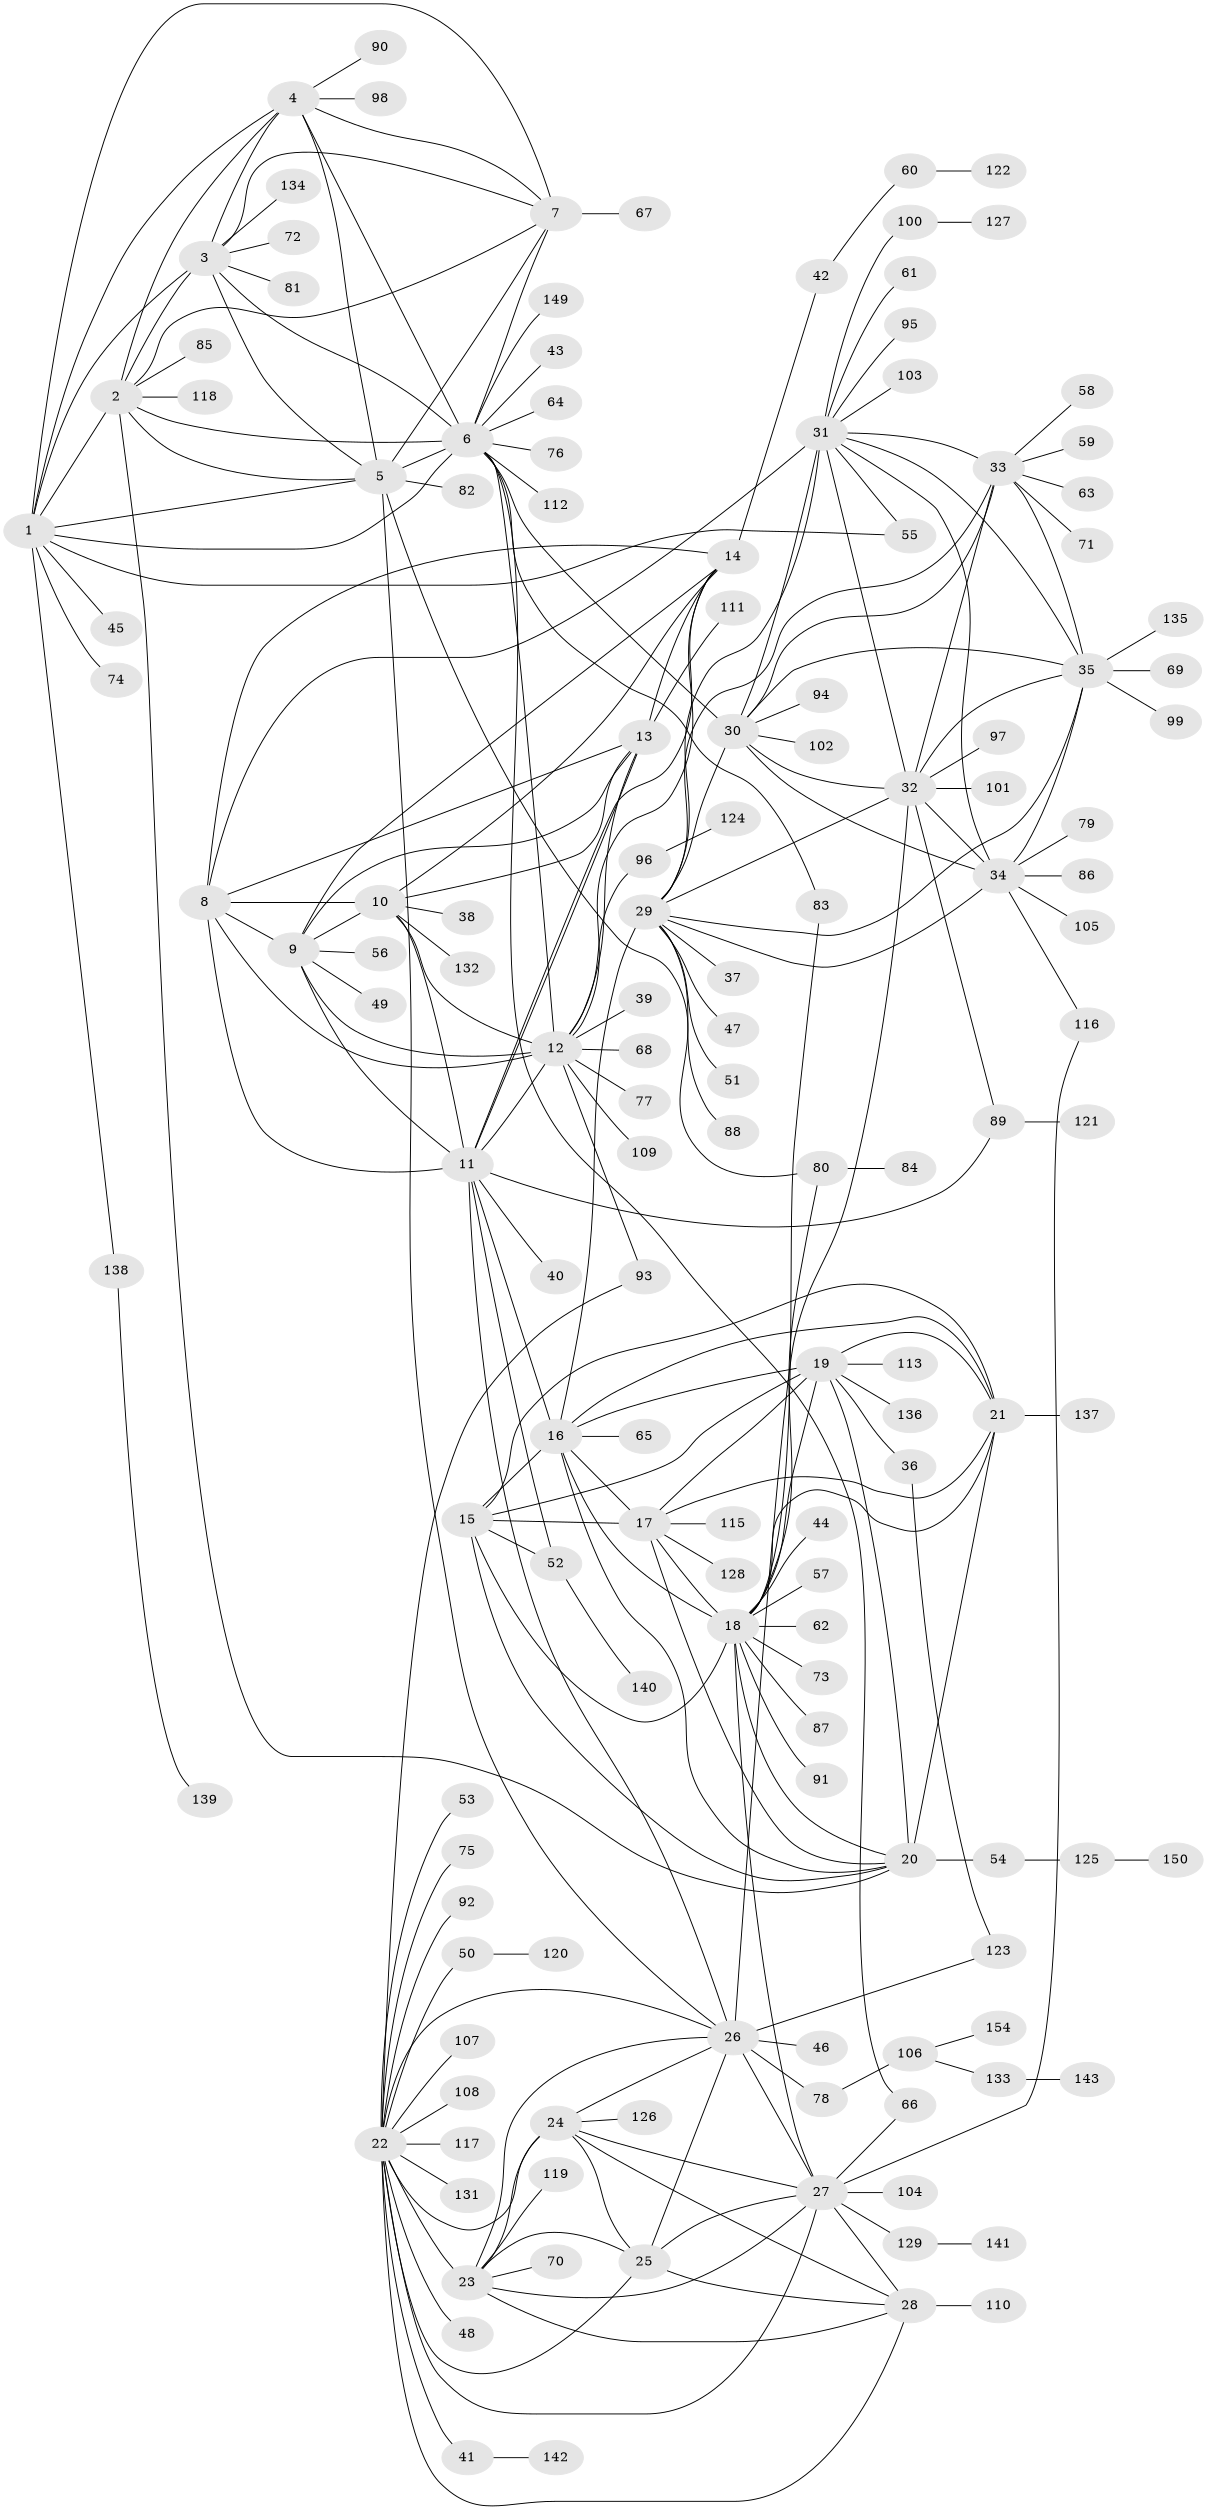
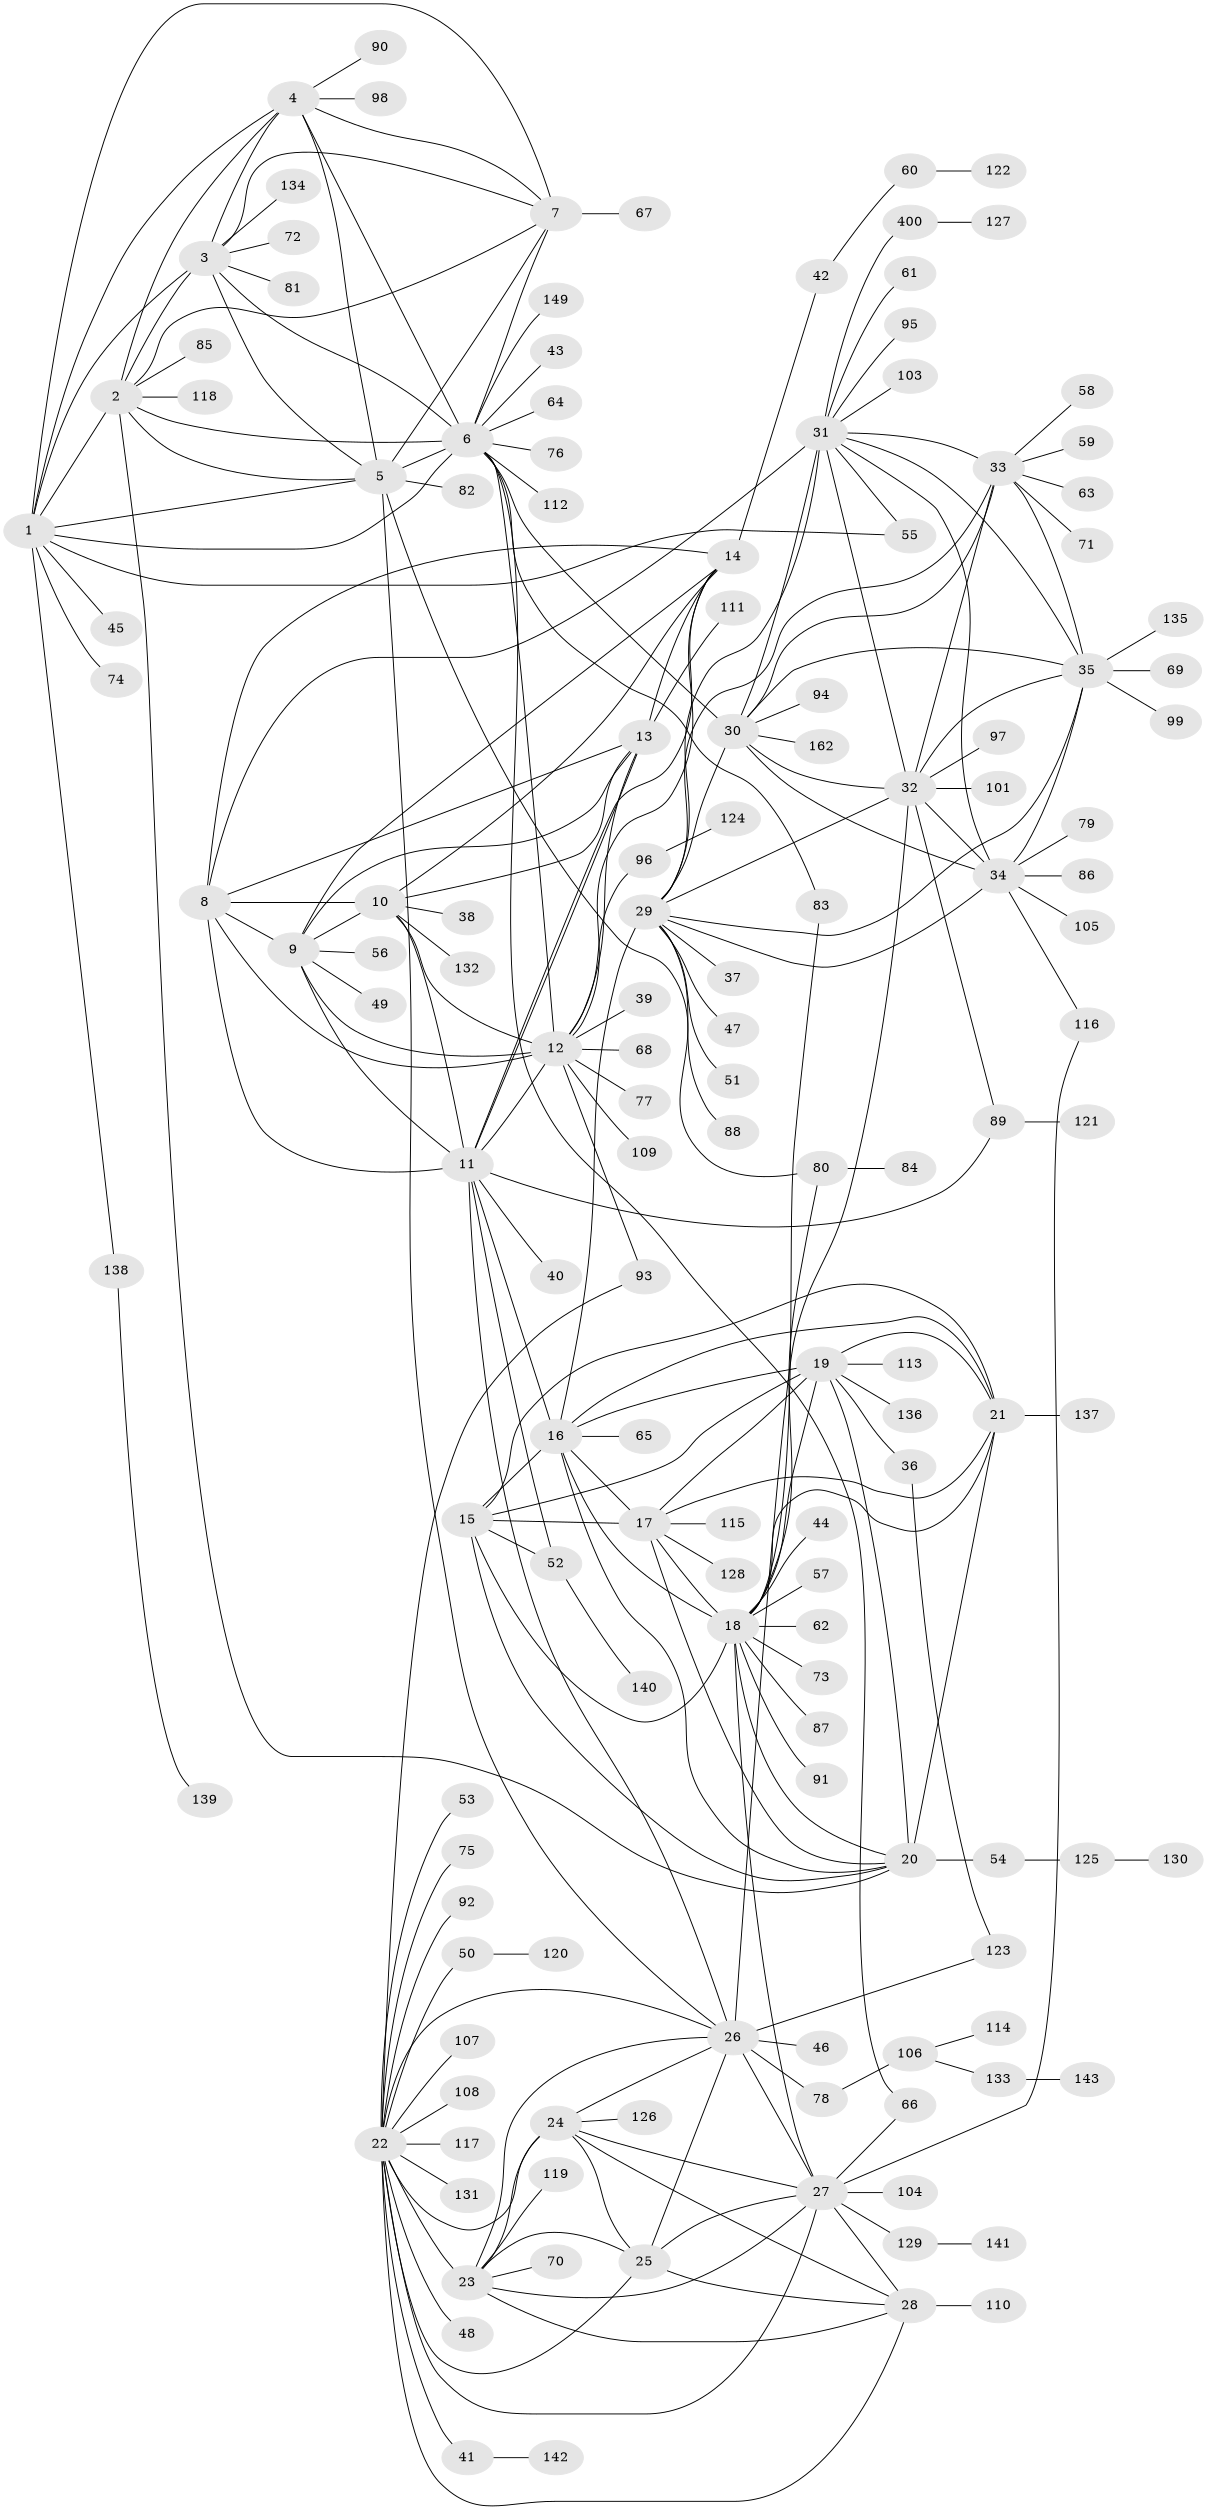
node "100": label "100" -> "400"
node "102": label "102" -> "162"
node "150": label "150" -> "130"
node "154": label "154" -> "114"
